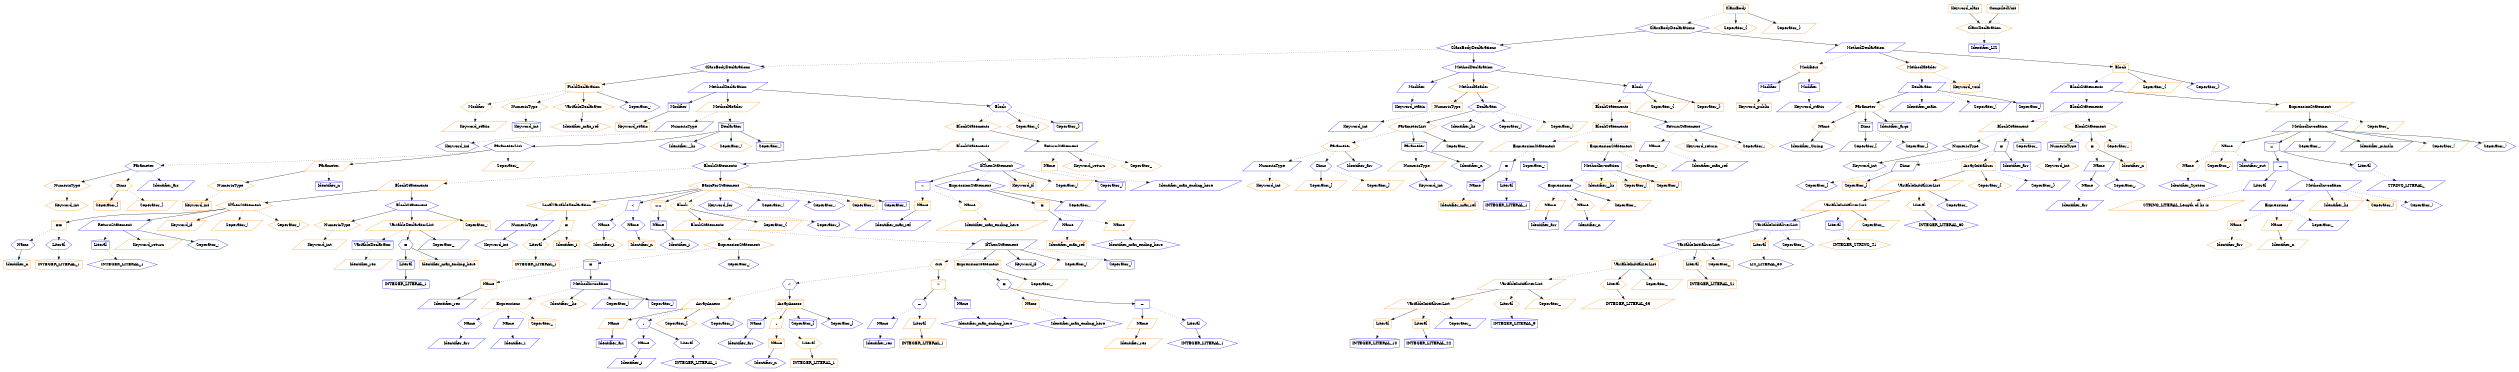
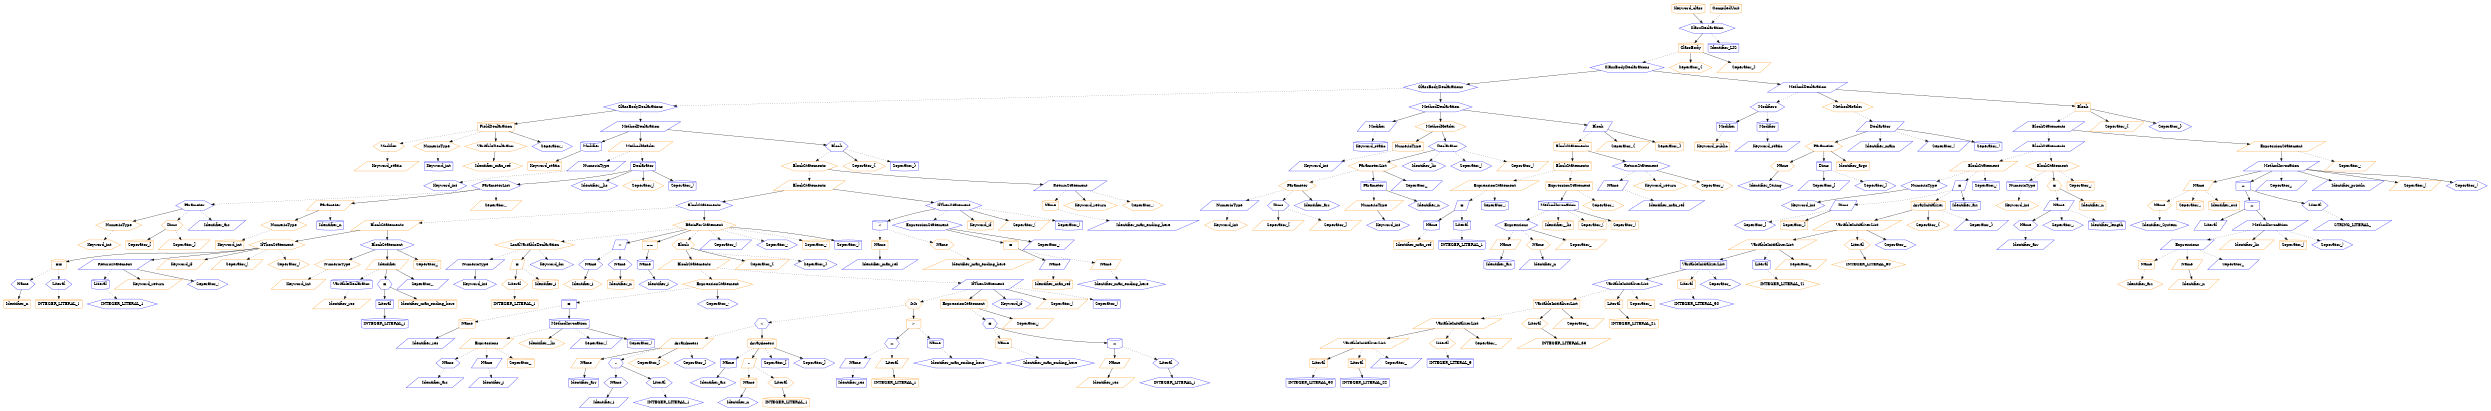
edge "CompiledUnit" -> "ClassDeclaration": style solid -> dotted
node "ClassDeclaration": color darkorange -> blue
edge "ClassDeclaration" -> "ClassBody": added
node "Modifiers": color darkorange -> blue
node "Keyword_void": removed
node "Identifier_args": color blue -> darkorange
node "Identifier_out": color blue -> darkorange
edge "BasicForStatement" -> "Keyword_for": now "LocalVariableDeclaration" -> "Keyword_for"
edge "BasicForStatement" -> "LocalVariableDeclaration": style solid -> dotted
node "STRING_LITERAL_Length of lis is": removed
node "VariableDeclaratorList": label "VariableDeclaratorList" -> "Identifier"
node "INTEGER_LITERAL_60": color blue -> darkorange
node "Identifier_length": added
node "INTEGER_STRING_41": label "INTEGER_STRING_41" -> "INTEGER_LITERAL_41"
node "LIS_LITERAL_50": label "LIS_LITERAL_50" -> "INTEGER_LITERAL_50"
node "INTEGER_LITERAL_10": label "INTEGER_LITERAL_10" -> "INTEGER_LITERAL_90"
